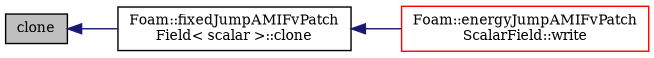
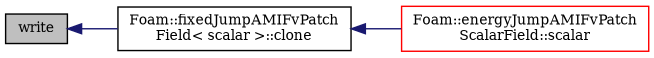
node "clone": label "clone" -> "write"
node "Foam::energyJumpAMIFvPatch ScalarField::write": label "Foam::energyJumpAMIFvPatch ScalarField::write" -> "Foam::energyJumpAMIFvPatch ScalarField::scalar"
